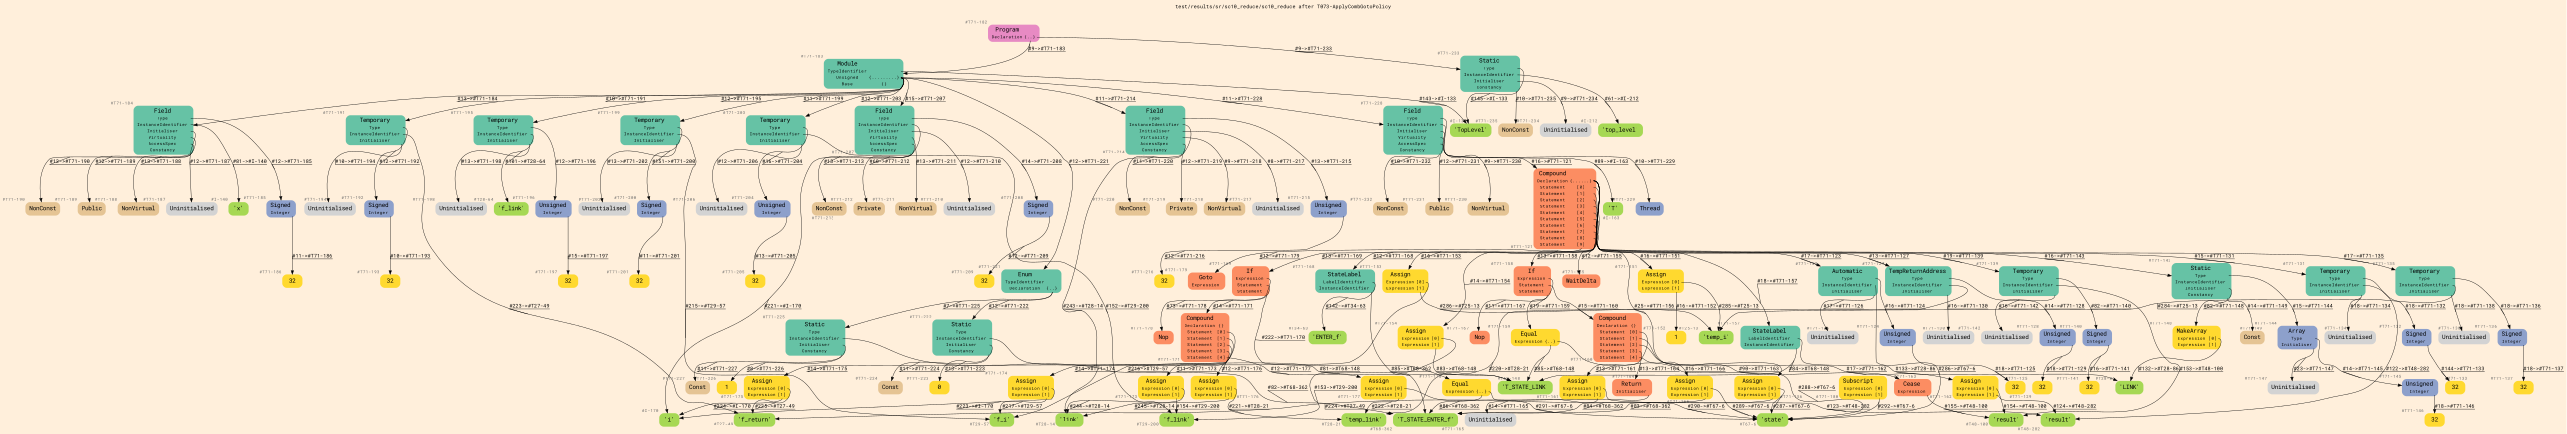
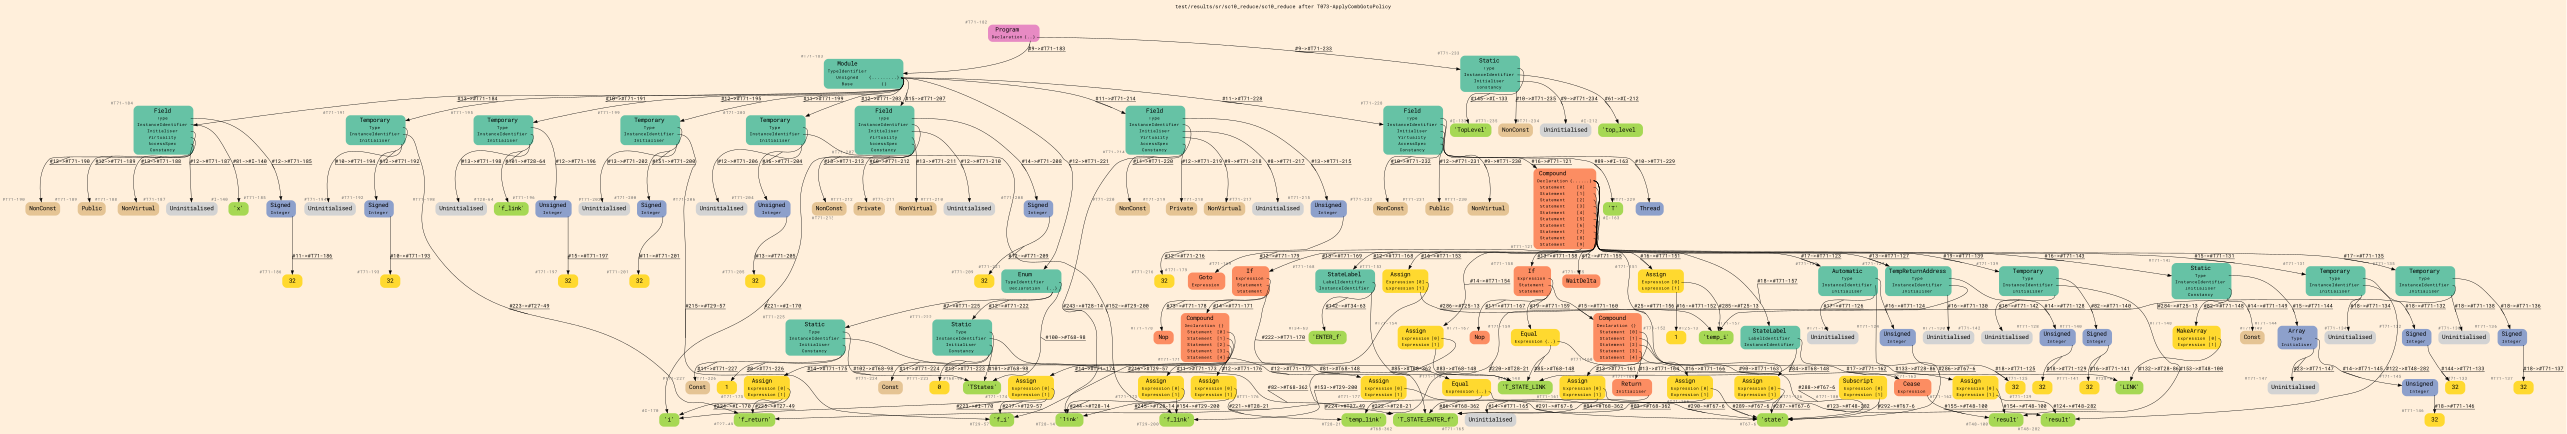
edge "Module" -> "'TopLevel'": removed, label "#143->#I-133"
node "'TStates'": added
